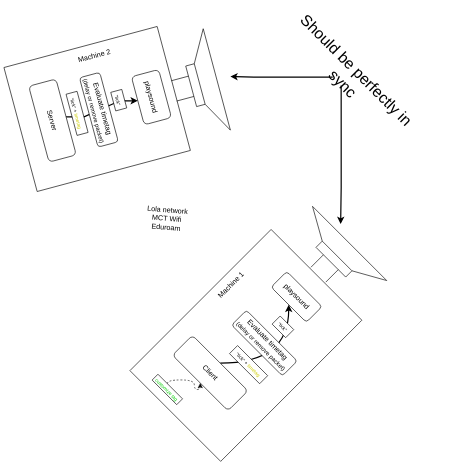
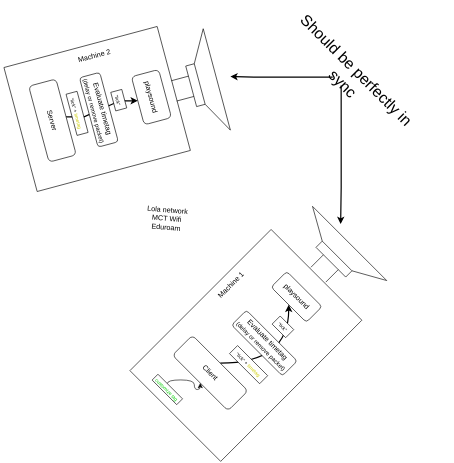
edge "customize tag" -> "Client": style dashed -> solid
